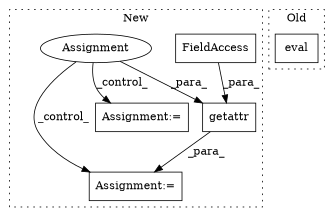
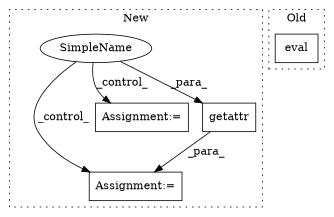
node "Assignment": label "Assignment" -> "SimpleName"
node "FieldAccess": removed
